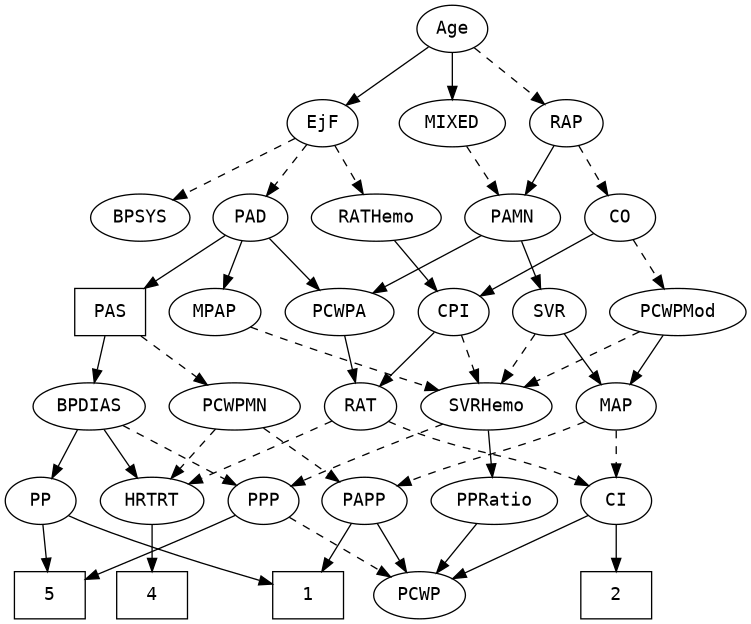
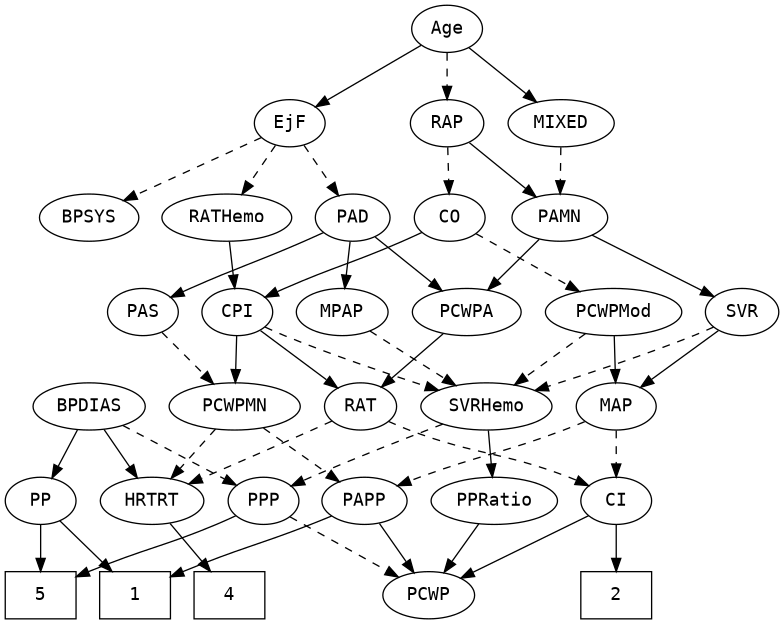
node "PAS": shape box -> ellipse
edge "PAS" -> "BPDIAS": removed
edge "CPI" -> "PCWPMN": added
